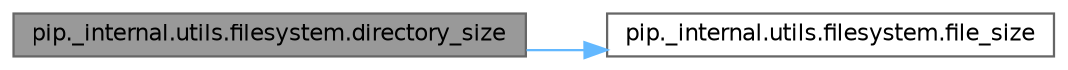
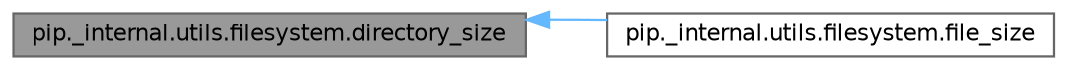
edge "pip._internal.utils.filesystem.directory_size" -> "pip._internal.utils.filesystem.file_size": reversed
